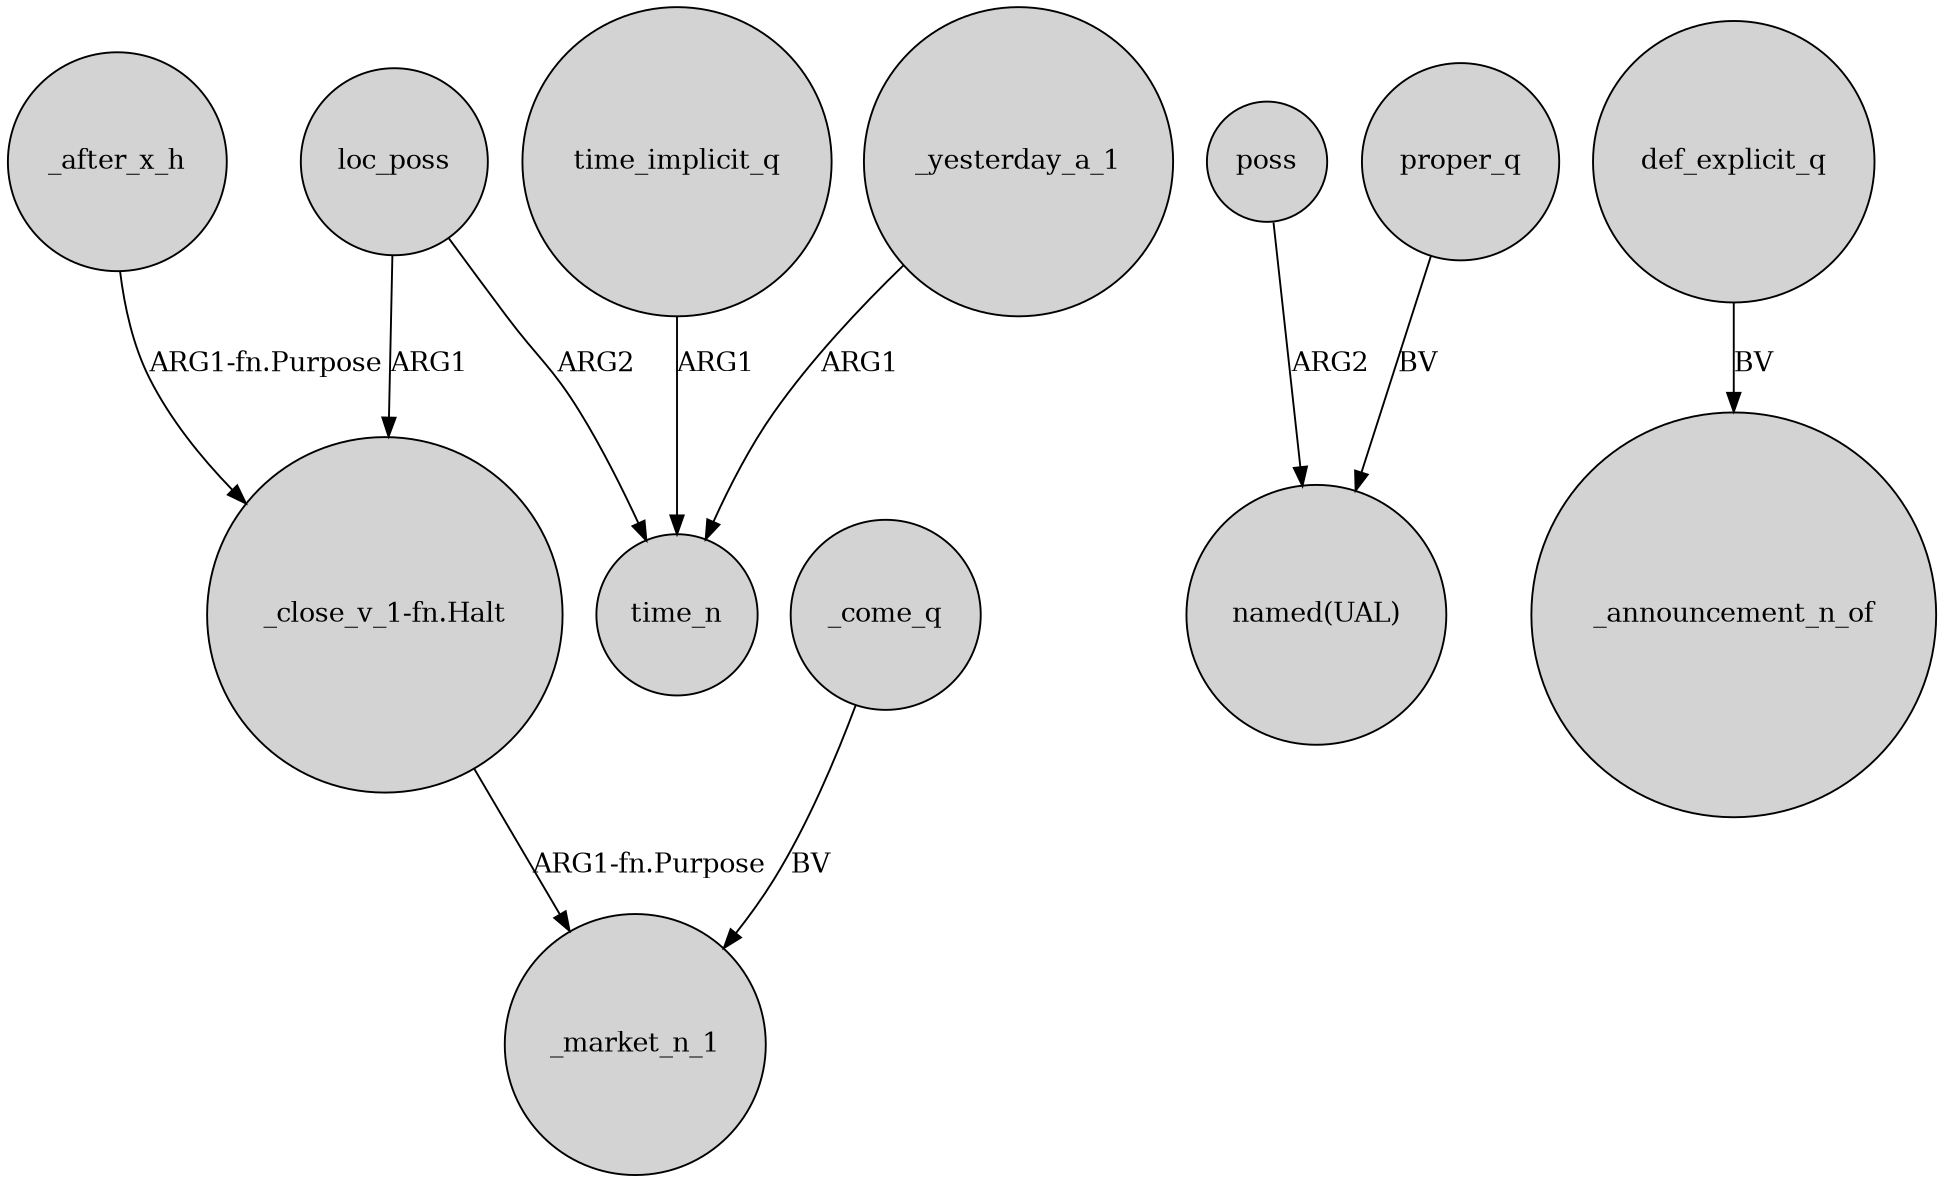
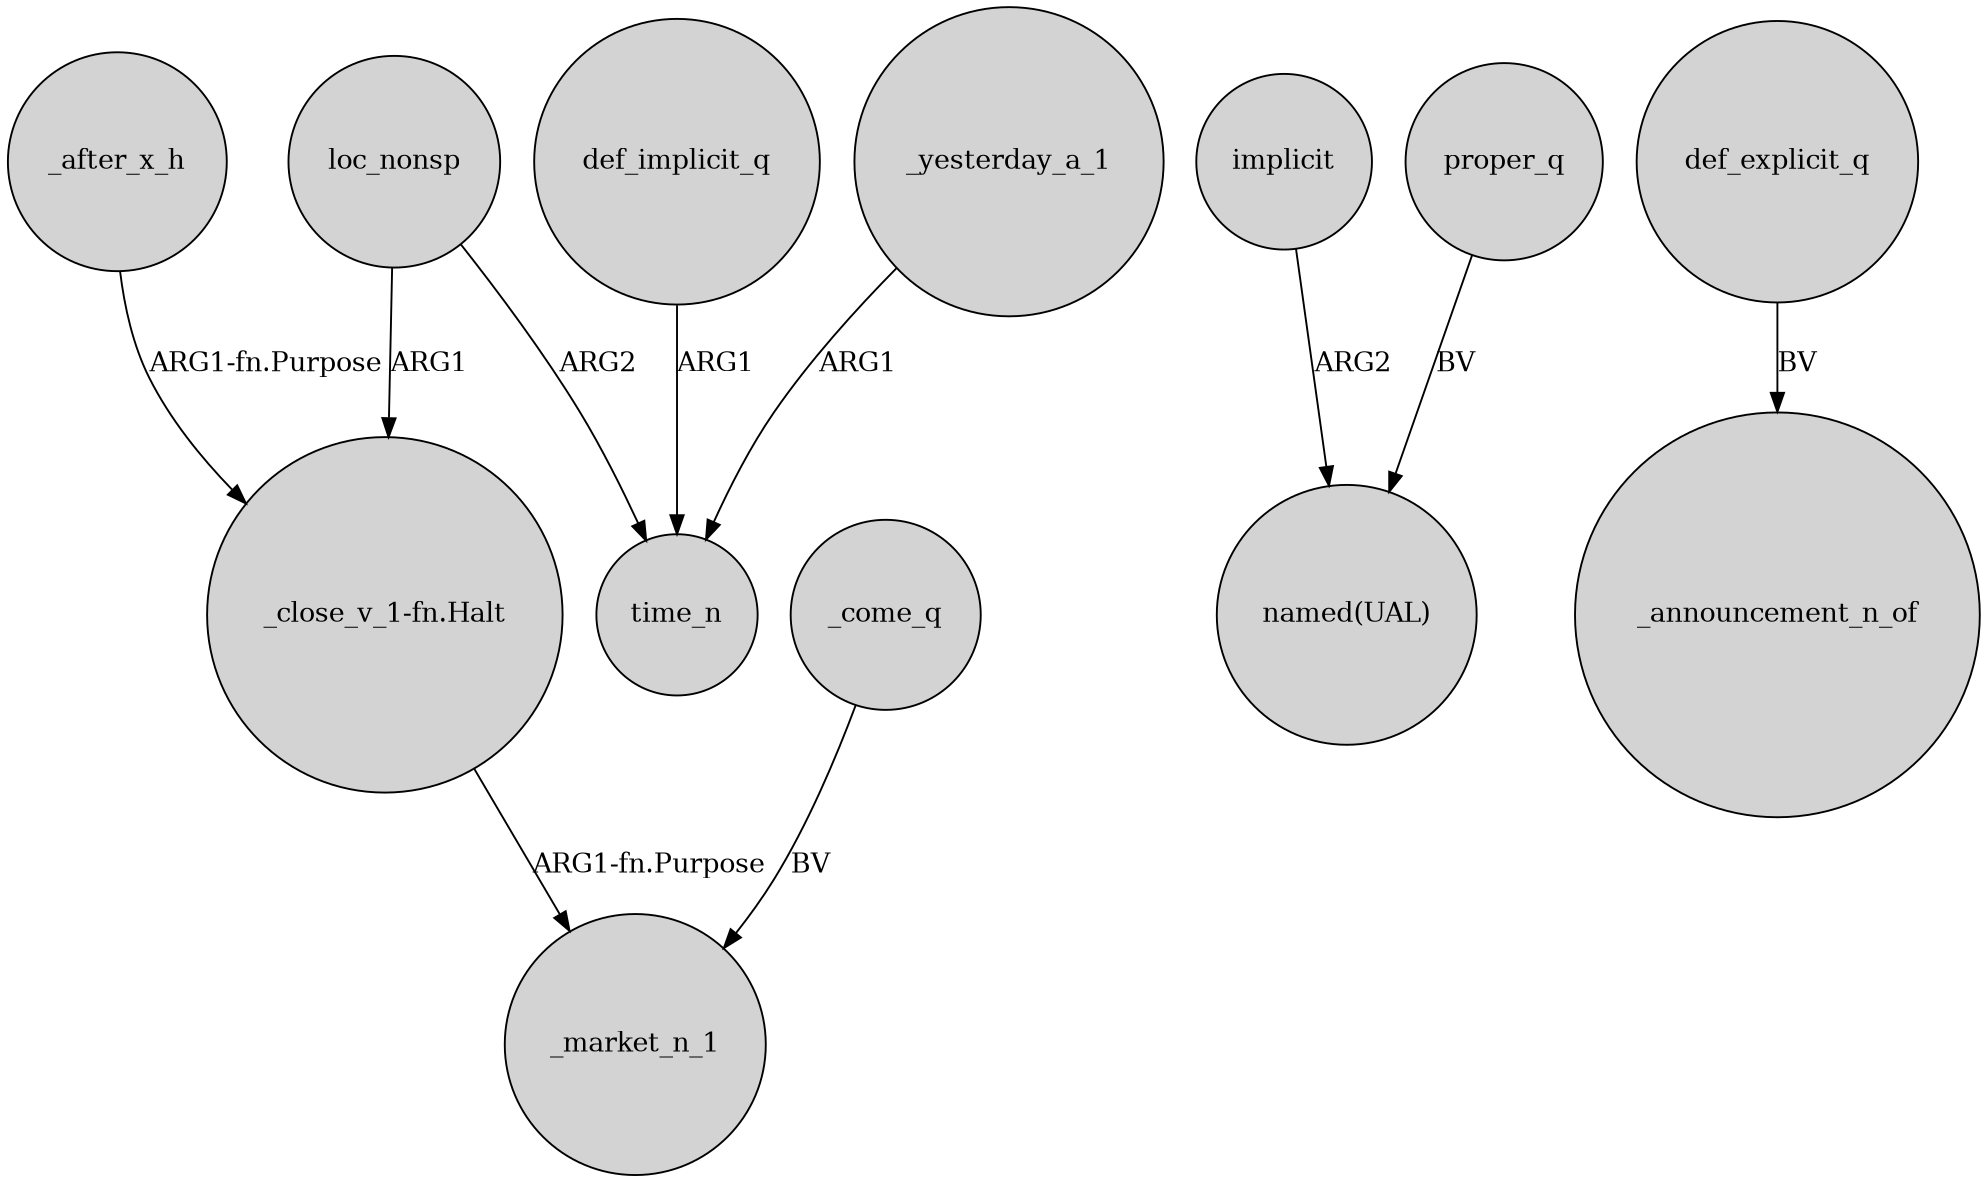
node "loc_poss": label "loc_poss" -> "loc_nonsp"
node "time_implicit_q": label "time_implicit_q" -> "def_implicit_q"
node "poss": label "poss" -> "implicit"
